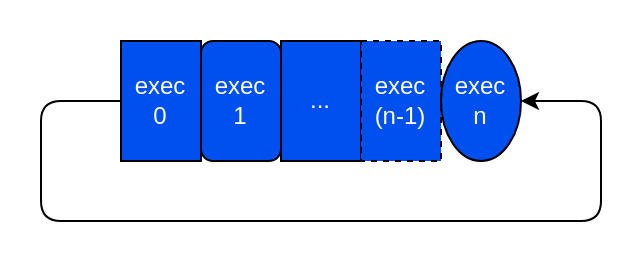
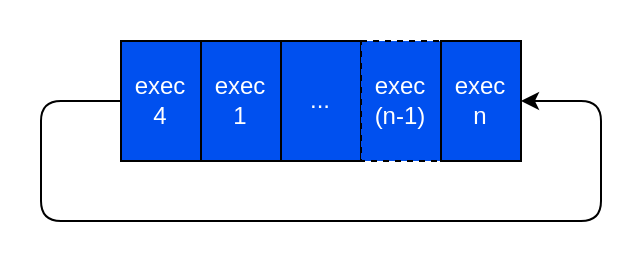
node "exec 0": label "exec 0" -> "exec 4"
node "exec 1": shape rounded rectangle -> rectangle
node "exec n": shape ellipse -> rectangle
